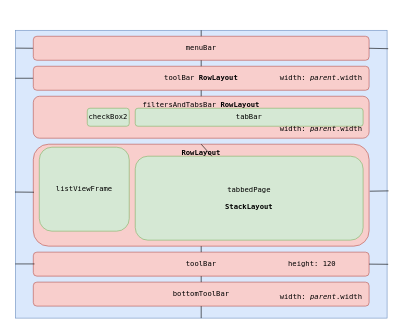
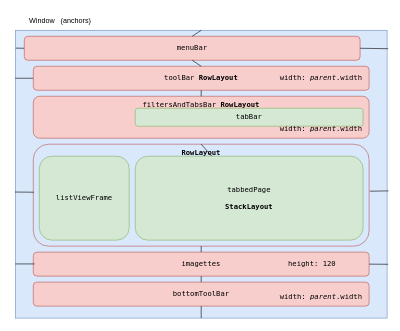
node "Window (anchors)": added
node "menuBar": moved (201, 48) -> (192, 48)
node "checkBox2": removed
node "RowLayout": fillcolor #f8cecc -> #dae8fc
node "listViewFrame": moved (84, 189) -> (84, 198)
node "toolBar": label "toolBar" -> "imagettes"
